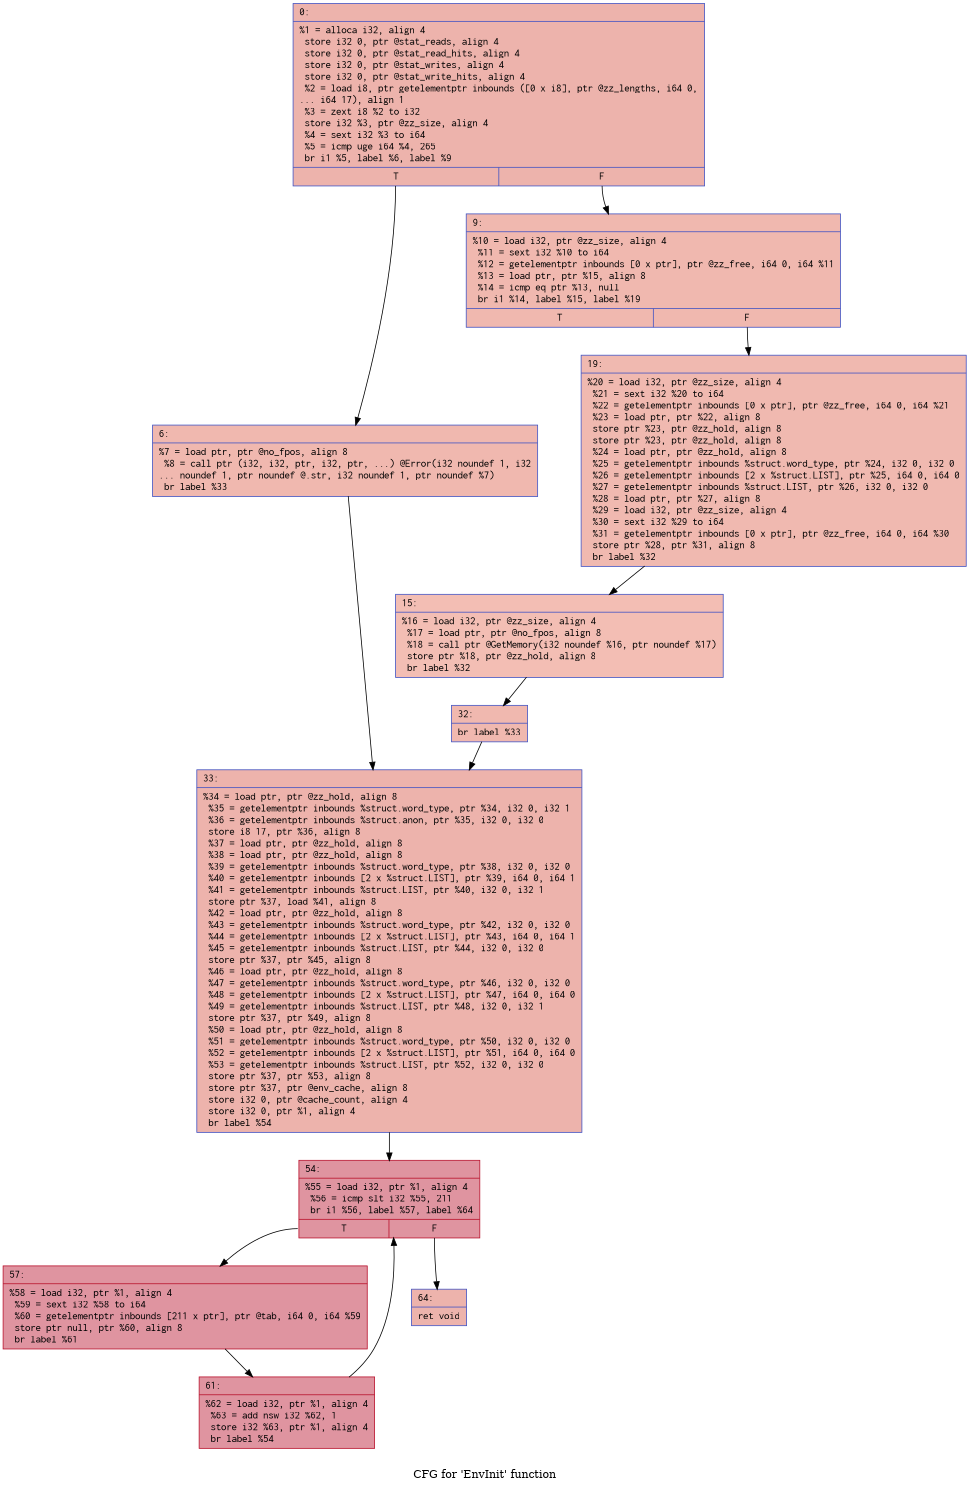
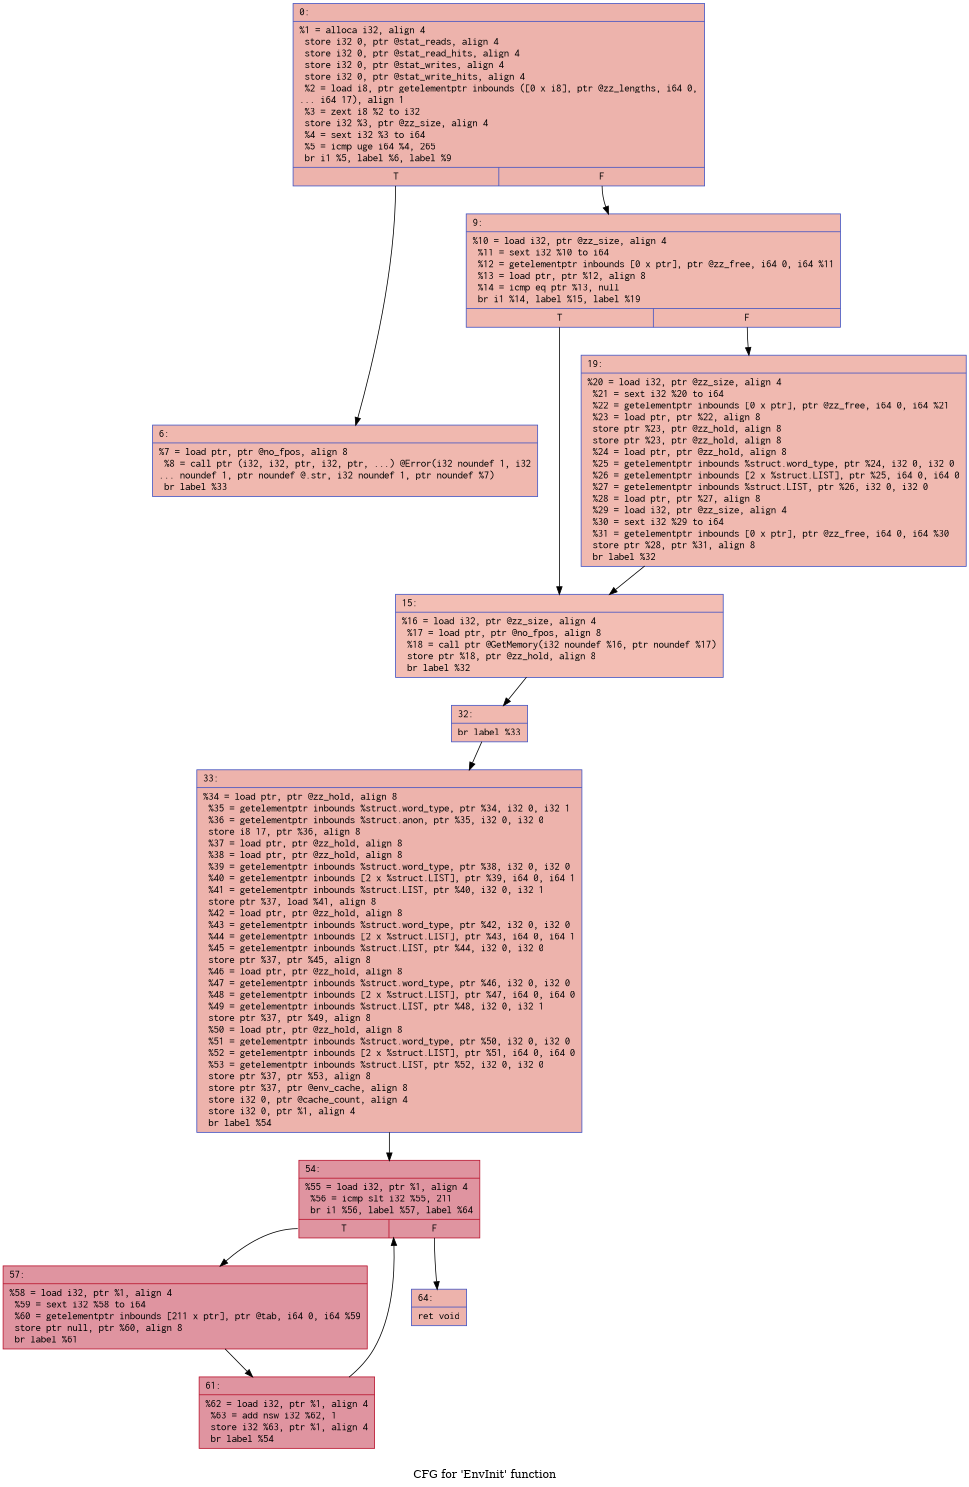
node "9:": text "%13 = load ptr, ptr %15, align 8" -> "%13 = load ptr, ptr %12, align 8"
edge "9:" -> "15:": added
edge "6:" -> "33:": removed
